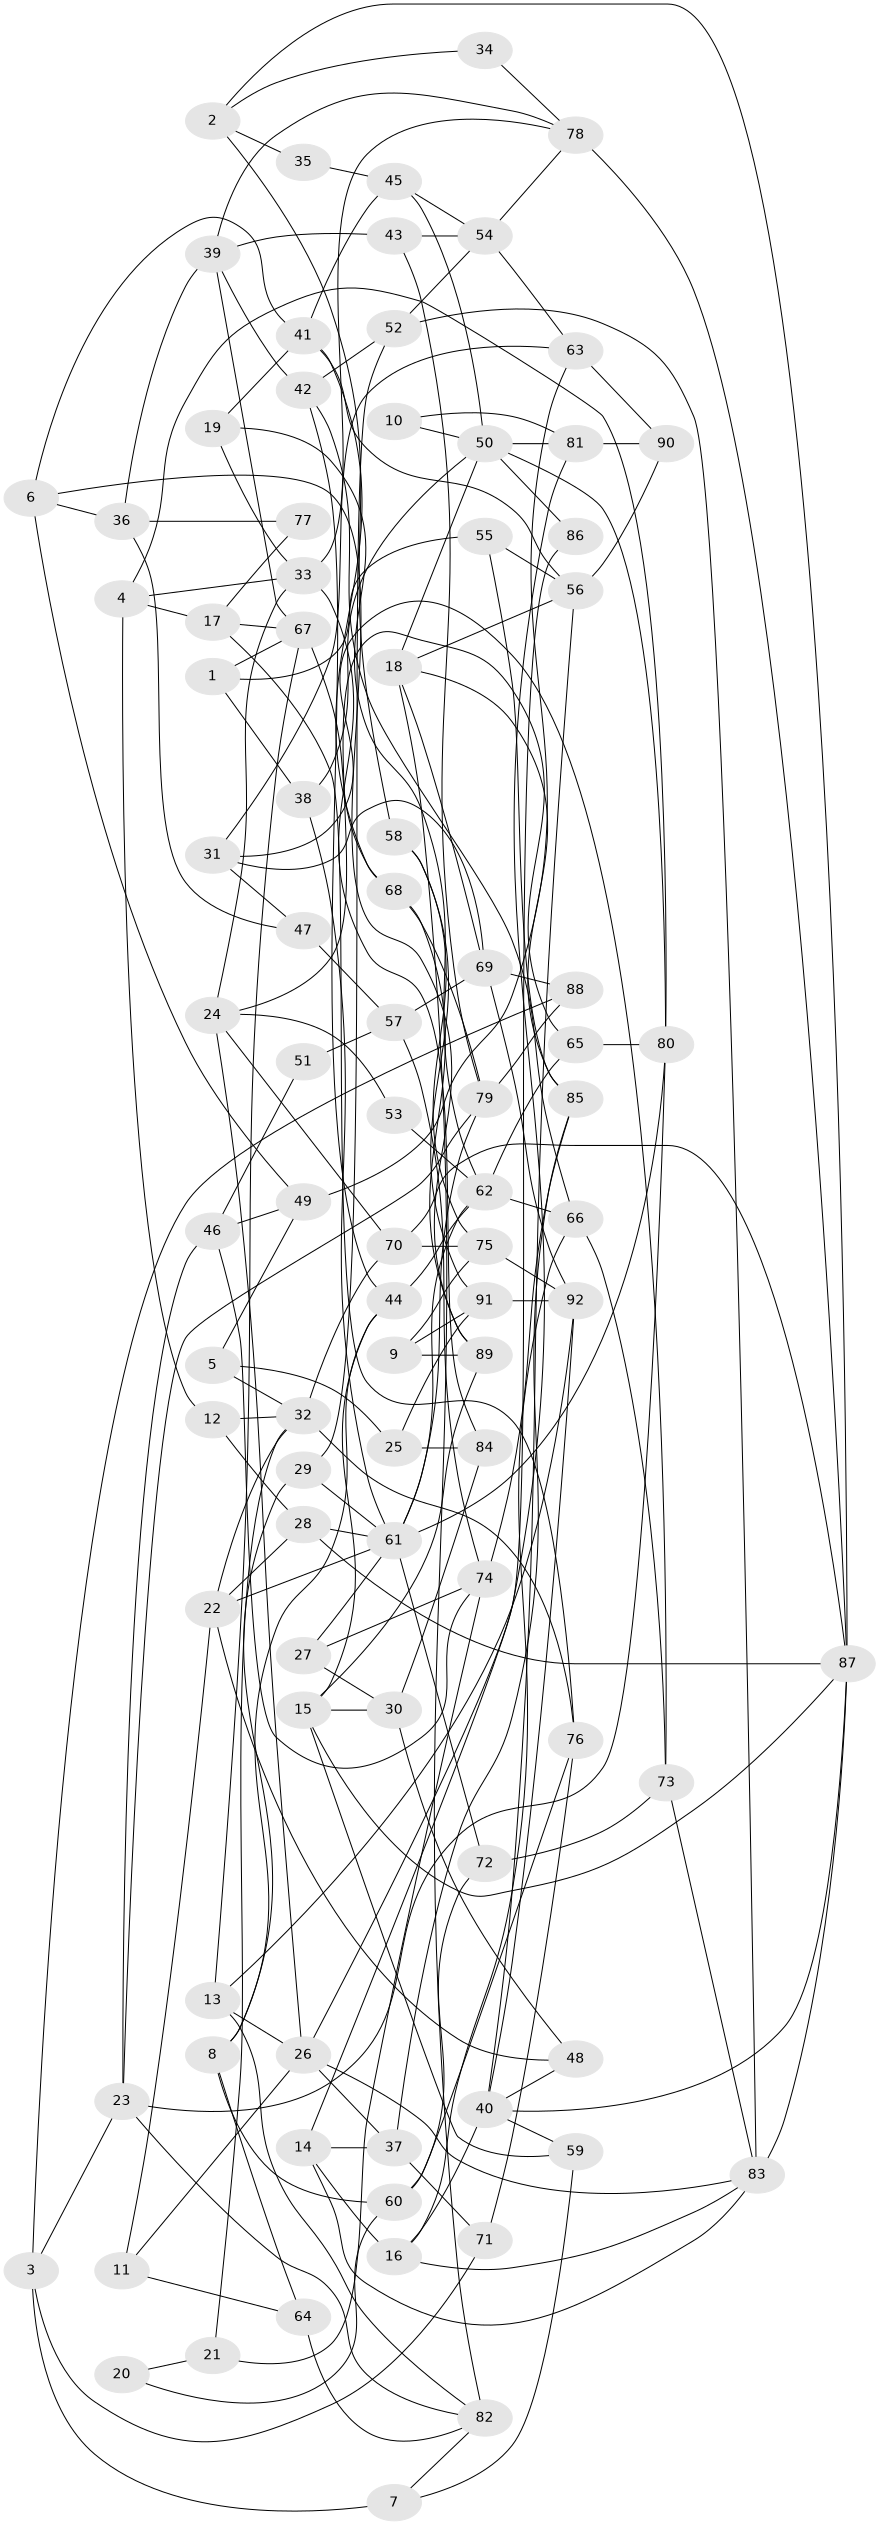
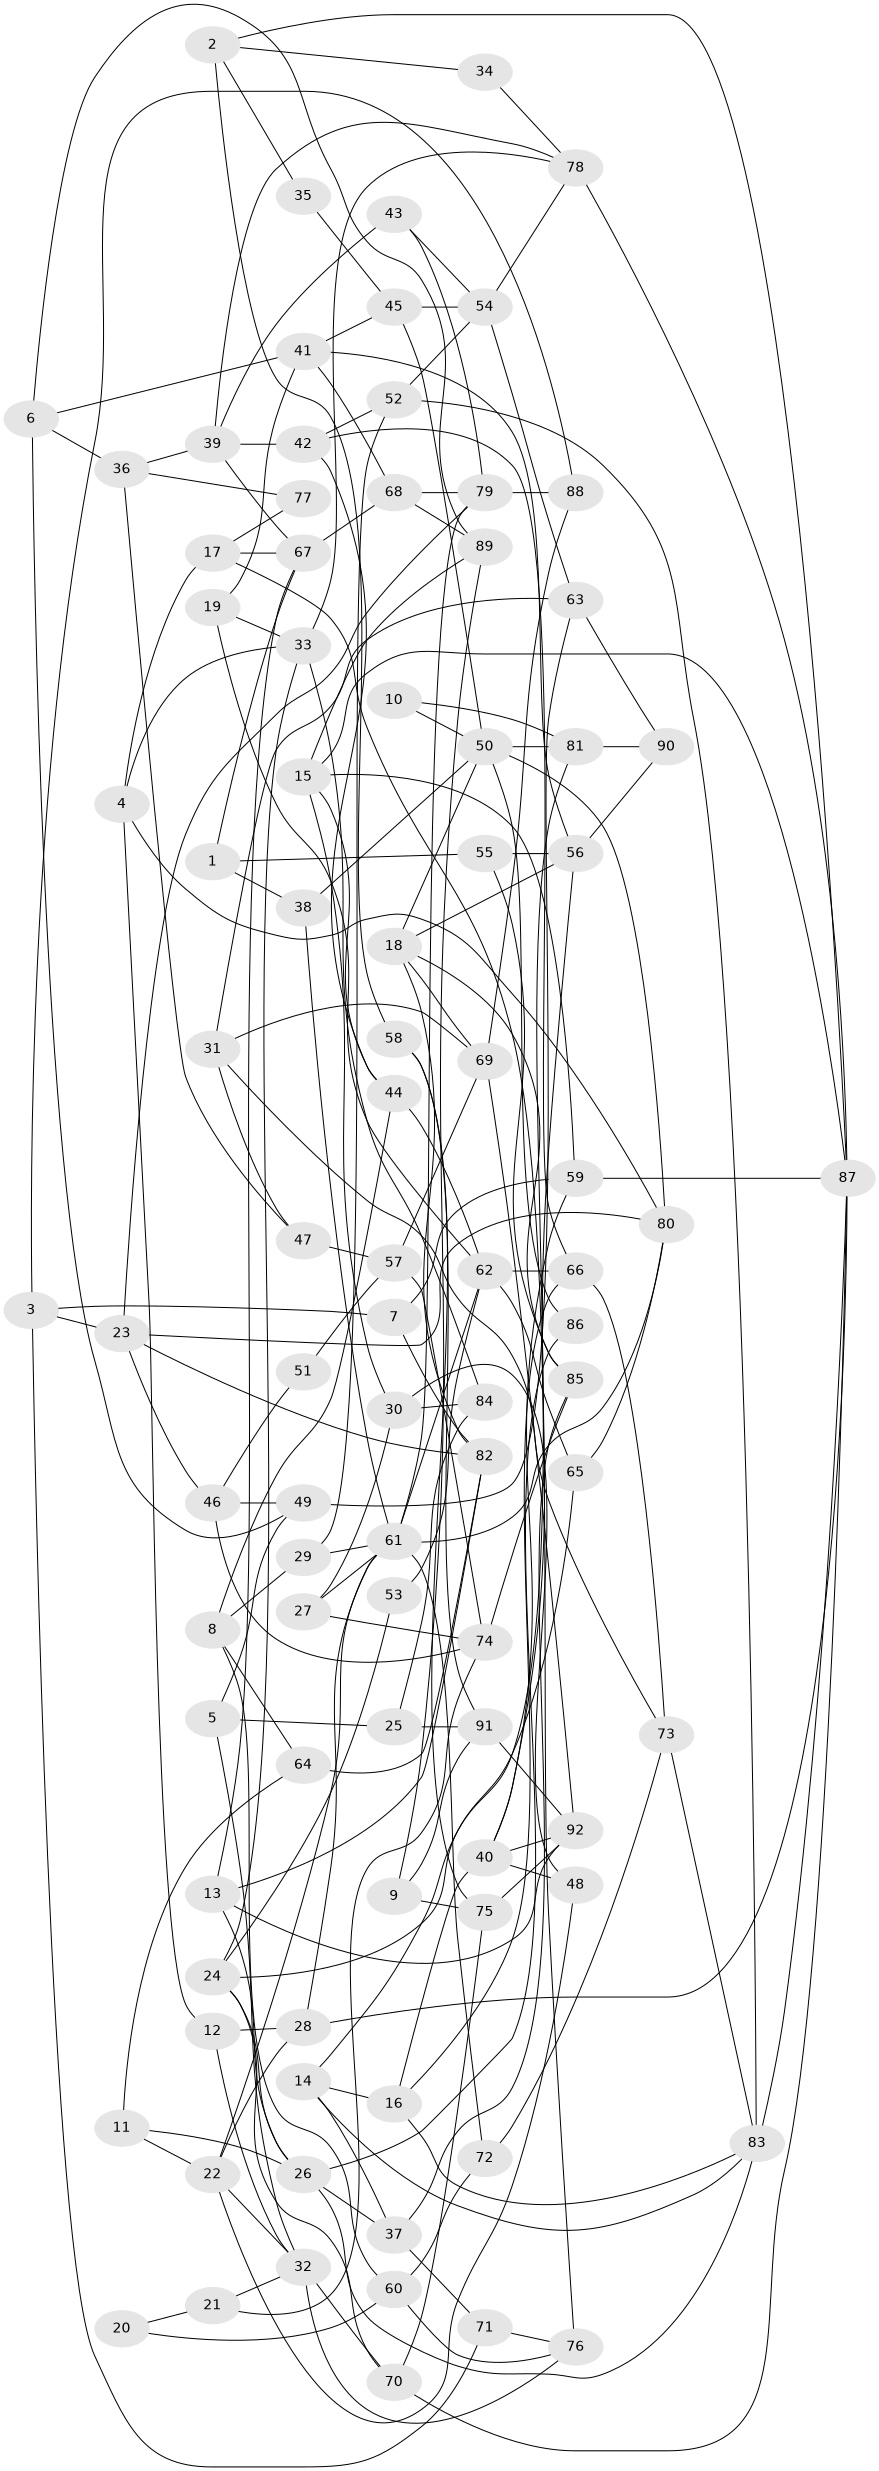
edge "87" -- "40": now "87" -- "59"
